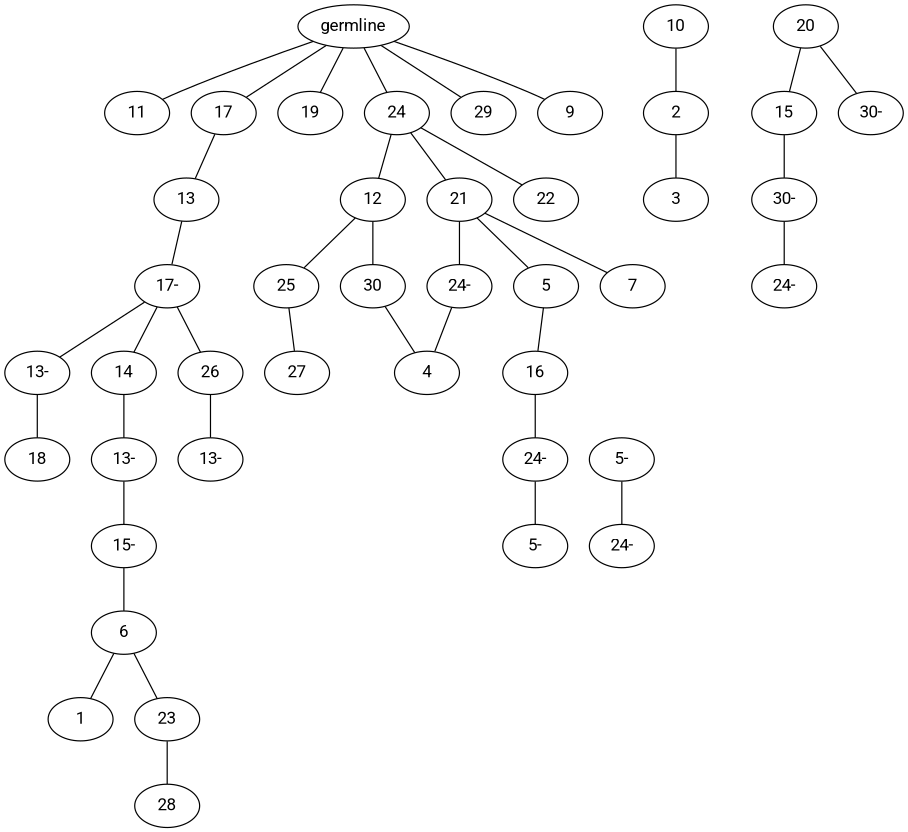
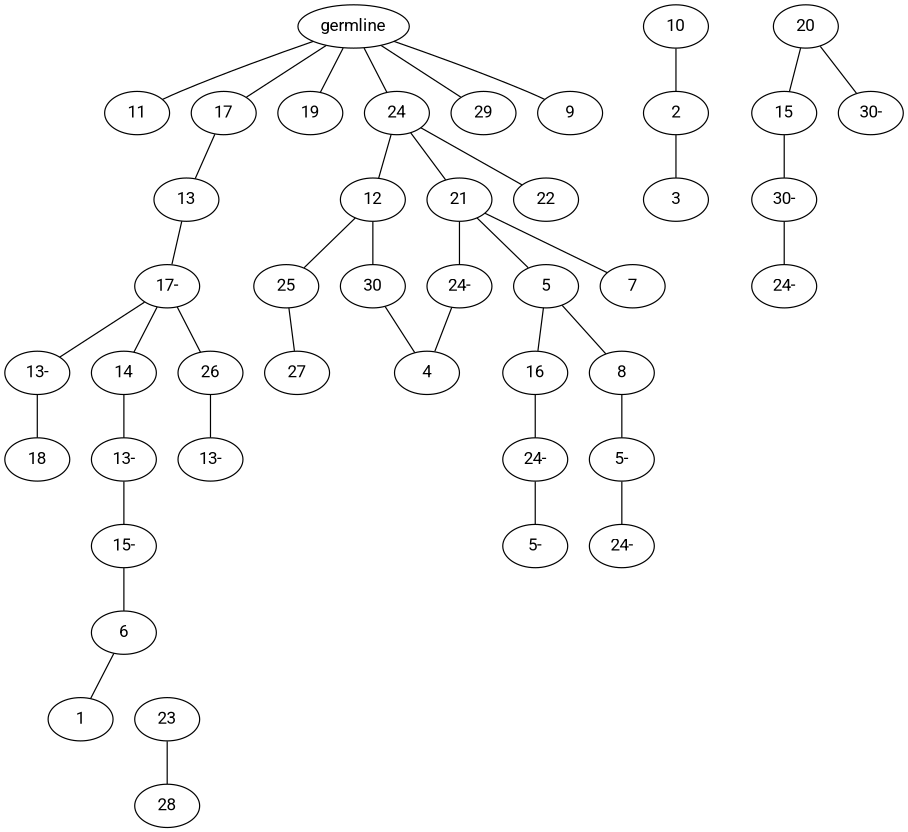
node "8": added
edge "6" -- "23": removed
